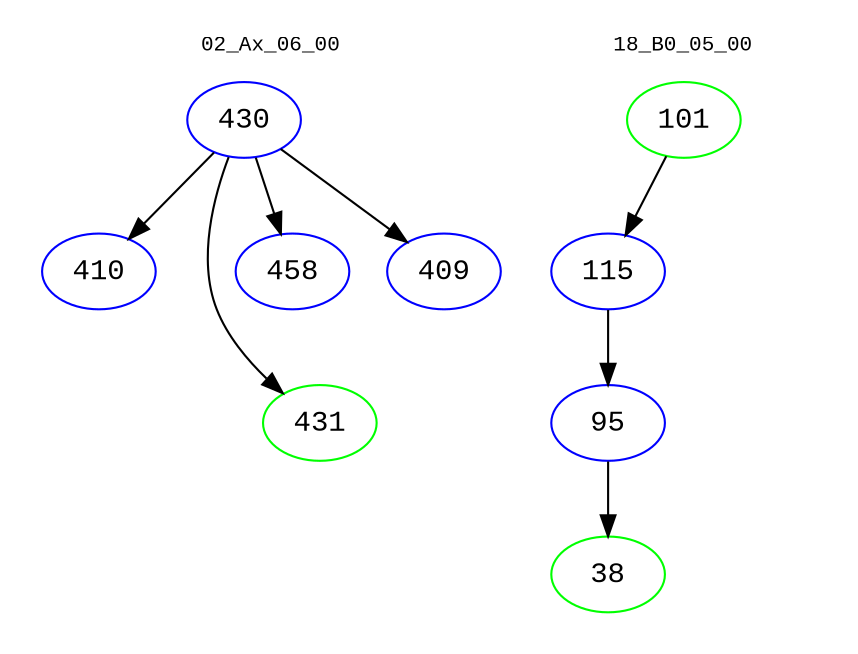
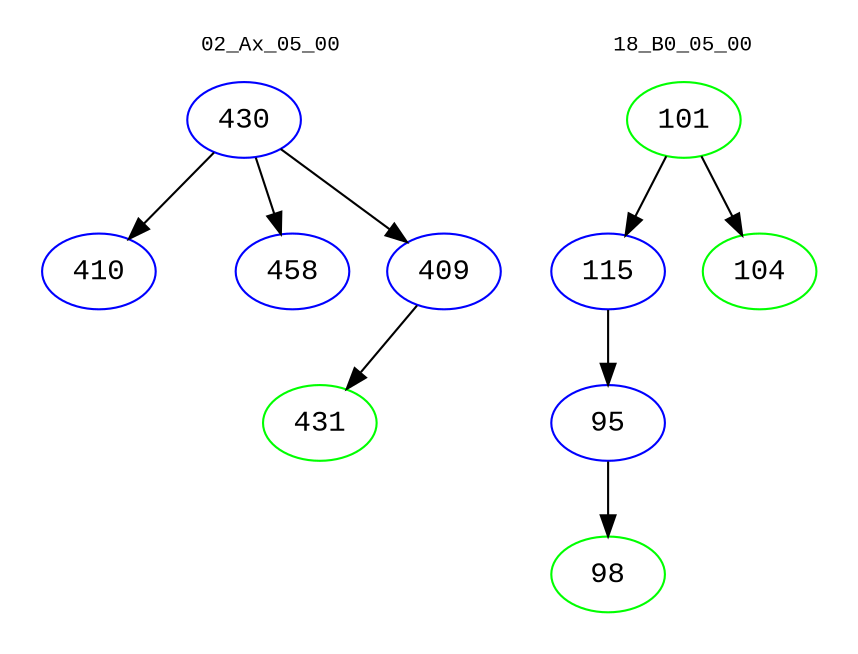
cluster "02_Ax_06_00": label "02_Ax_06_00" -> "02_Ax_05_00"
node "104": added
edge "430" -> "431": now "409" -> "431"
node "38": label "38" -> "98"
